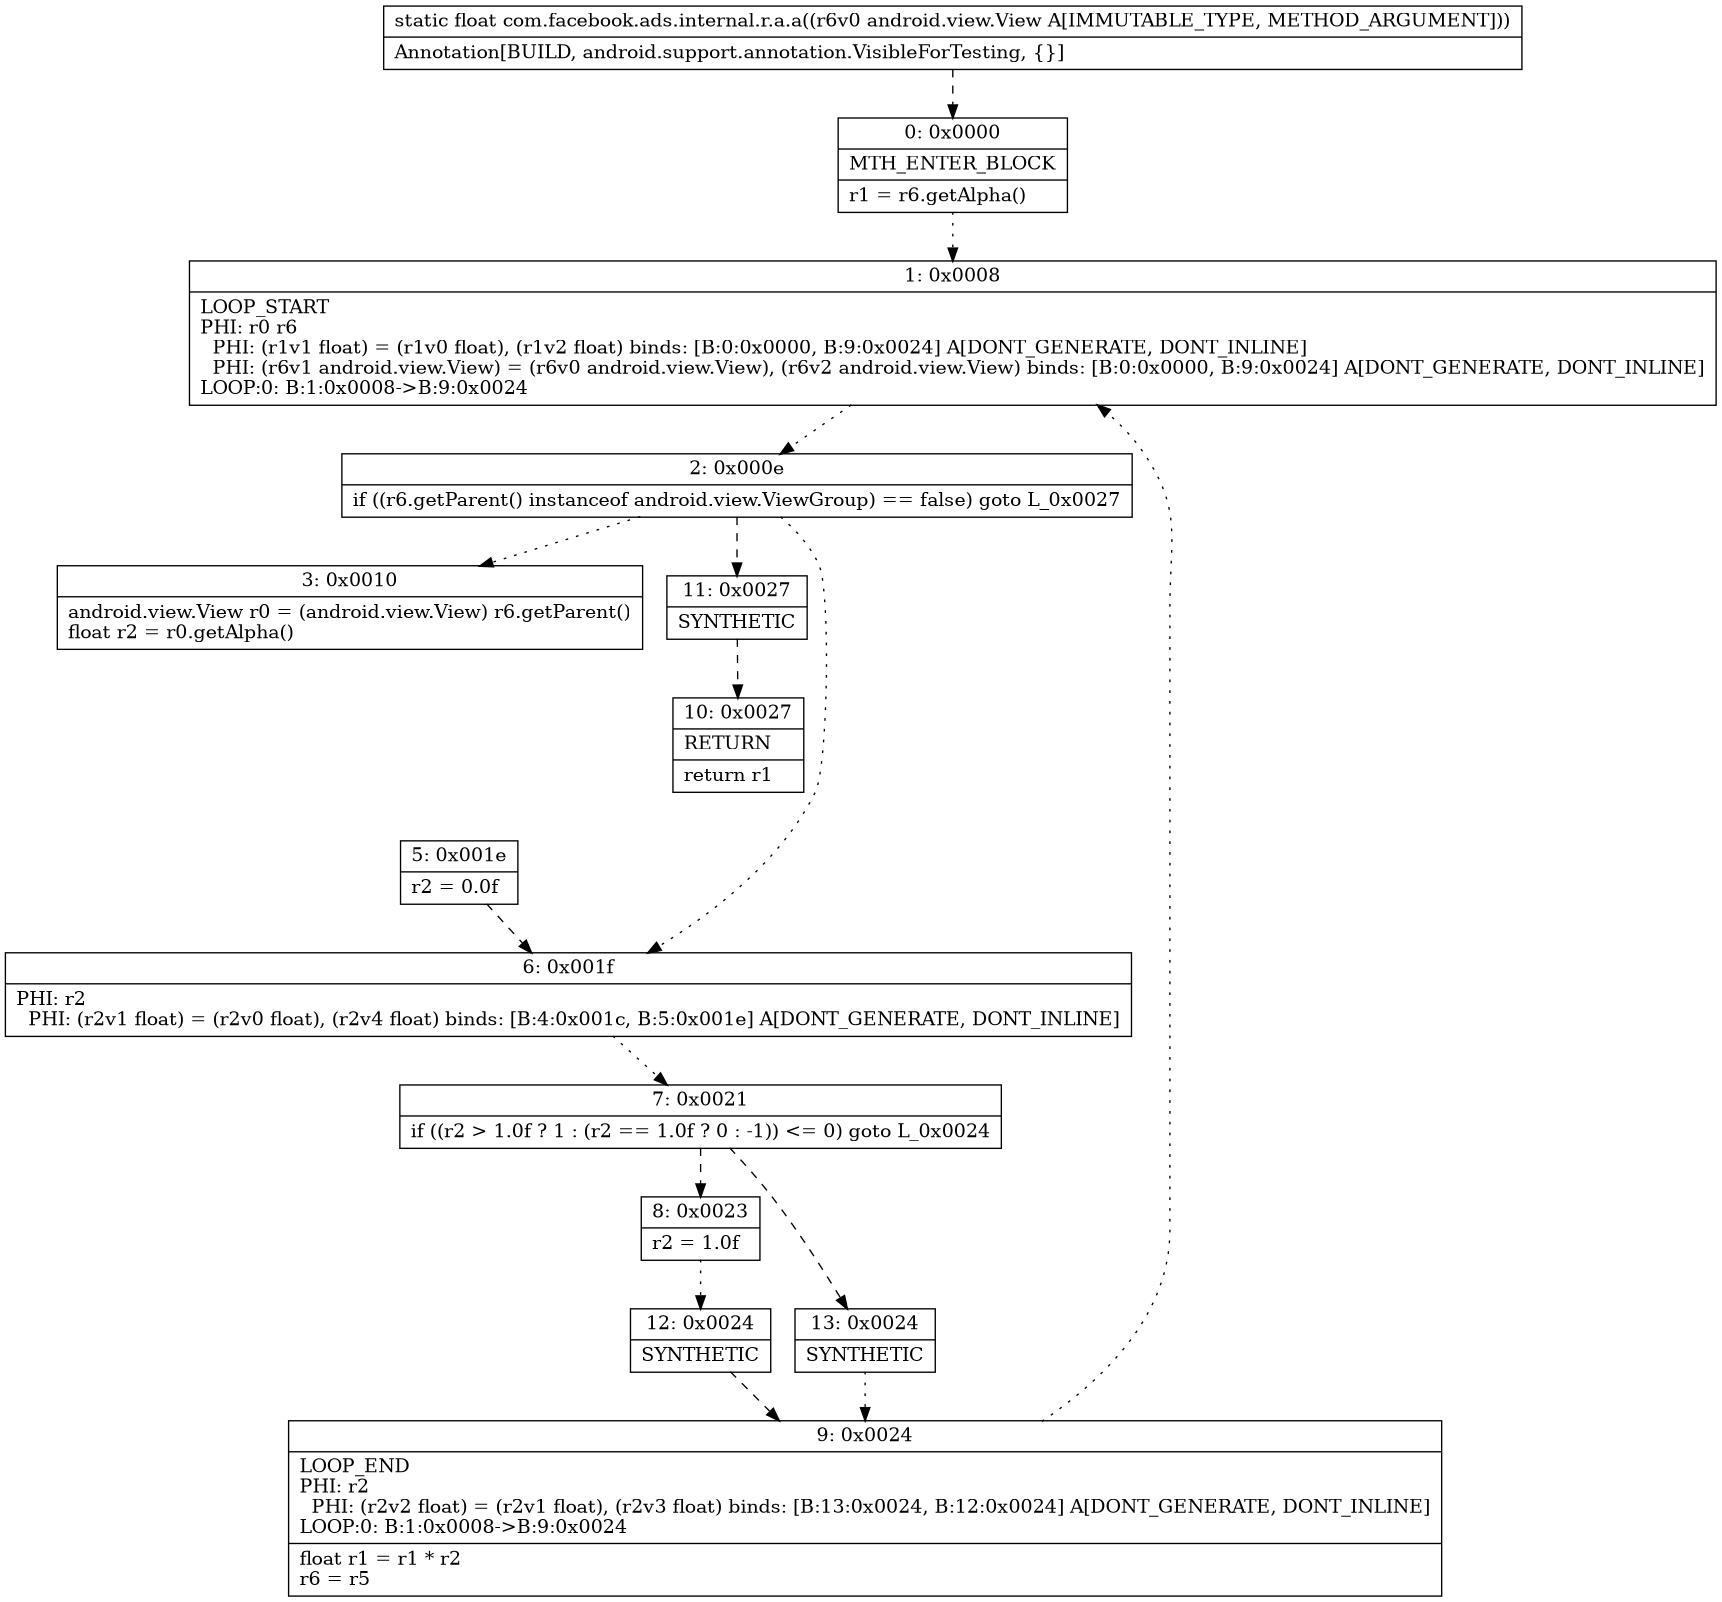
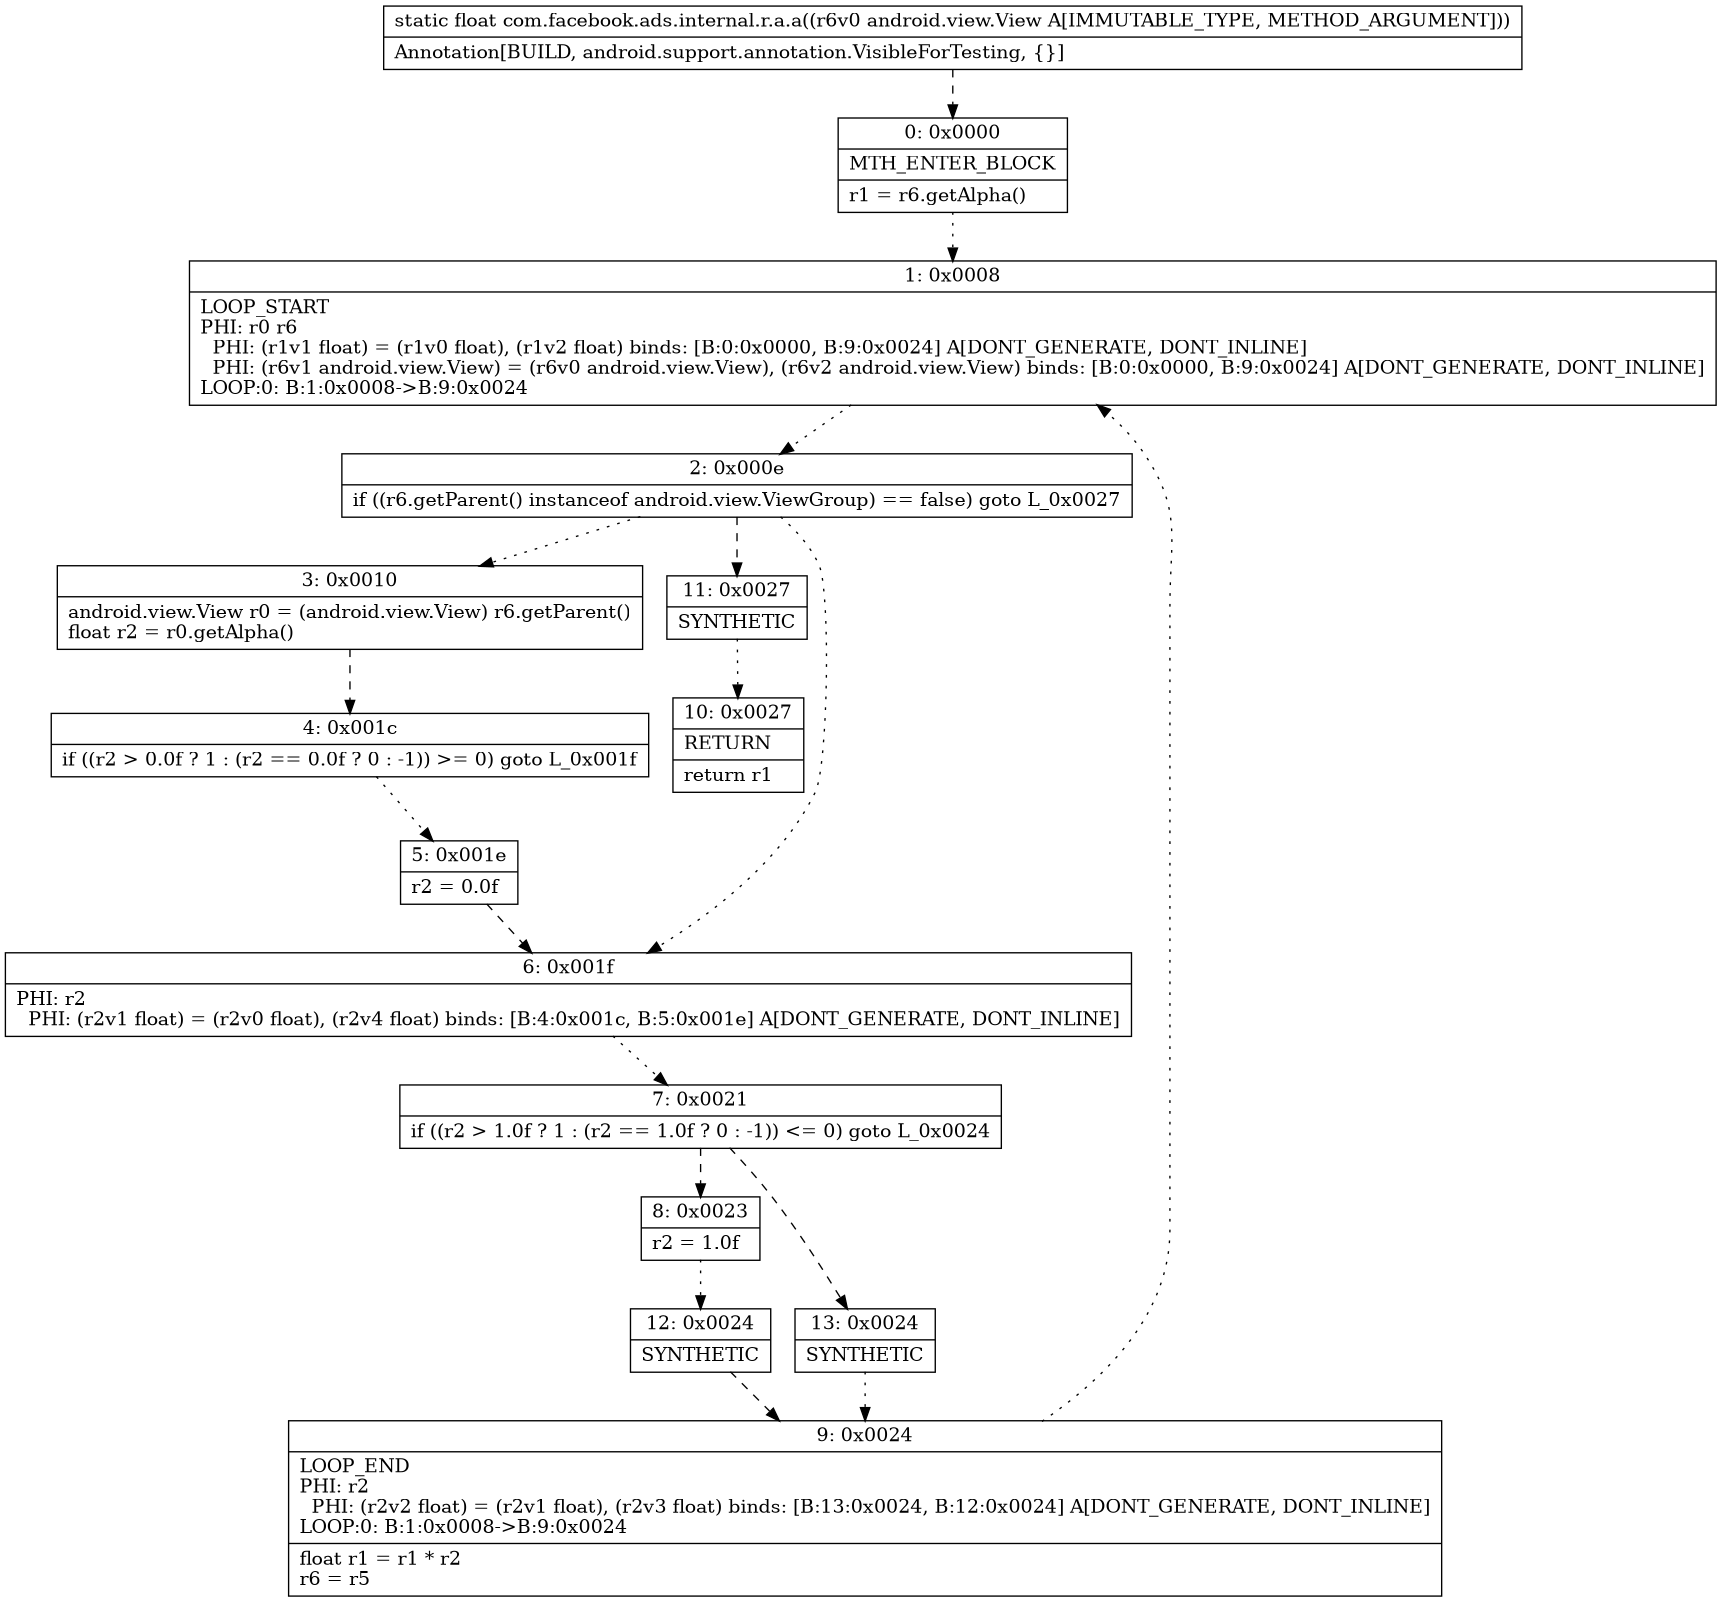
edge "11: 0x0027" -> "10: 0x0027": style dashed -> dotted
node "4: 0x001c": added
